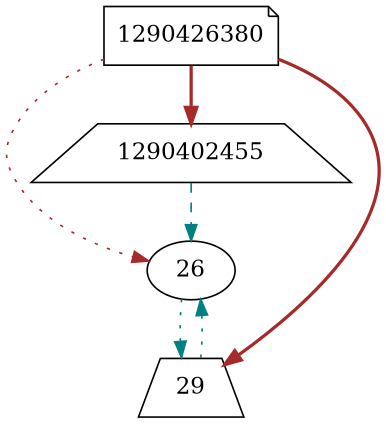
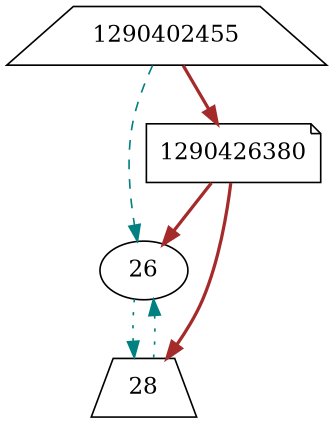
edge "1290426380" -> "1290402455": reversed
edge "1290426380" -> "26": style dotted -> bold
node "29": label "29" -> "28"
